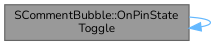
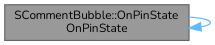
node "SCommentBubble::OnPinState Toggle": label "SCommentBubble::OnPinState Toggle" -> "SCommentBubble::OnPinState OnPinState"
